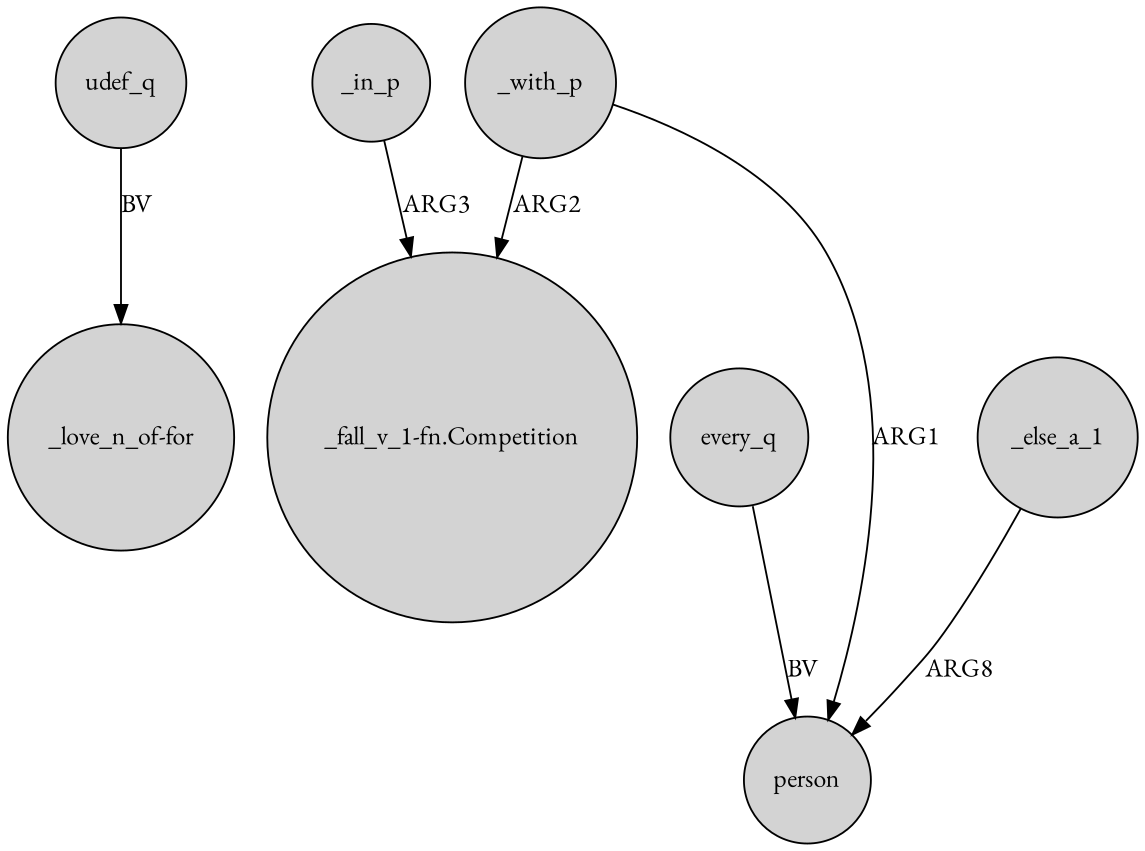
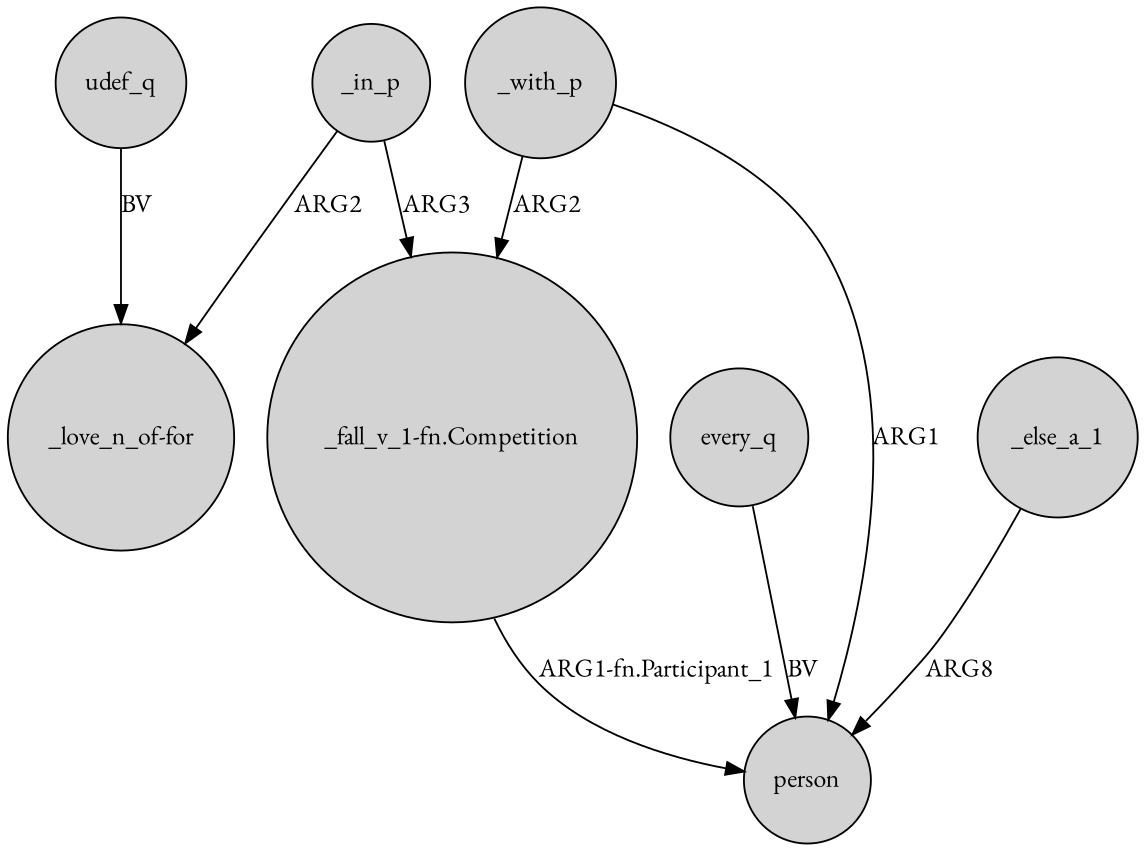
edge "_in_p" -> "_love_n_of-for": added, label "ARG2"
edge "_fall_v_1-fn.Competition" -> "person": added, label "ARG1-fn.Participant_1"
